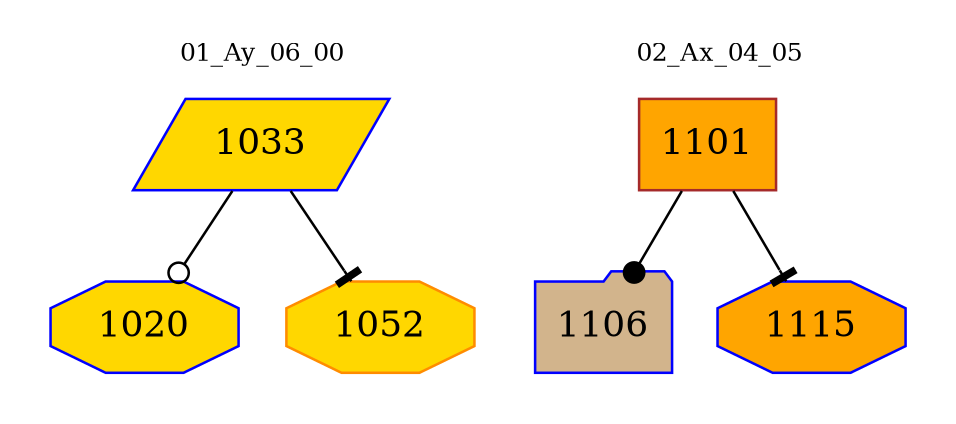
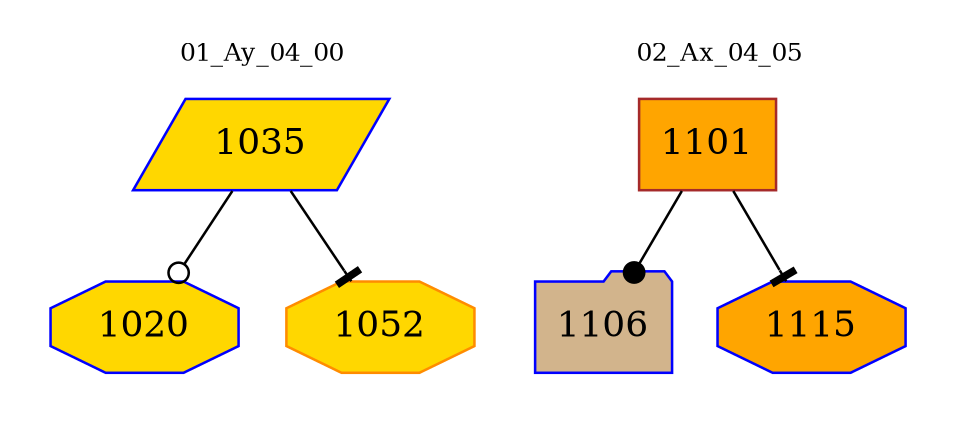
cluster "01_Ay_06_00": label "01_Ay_06_00" -> "01_Ay_04_00"
node "1033": label "1033" -> "1035"
